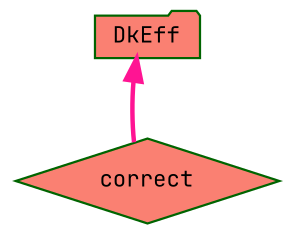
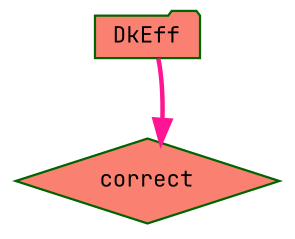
edge "correct" -> "DkEff": reversed
